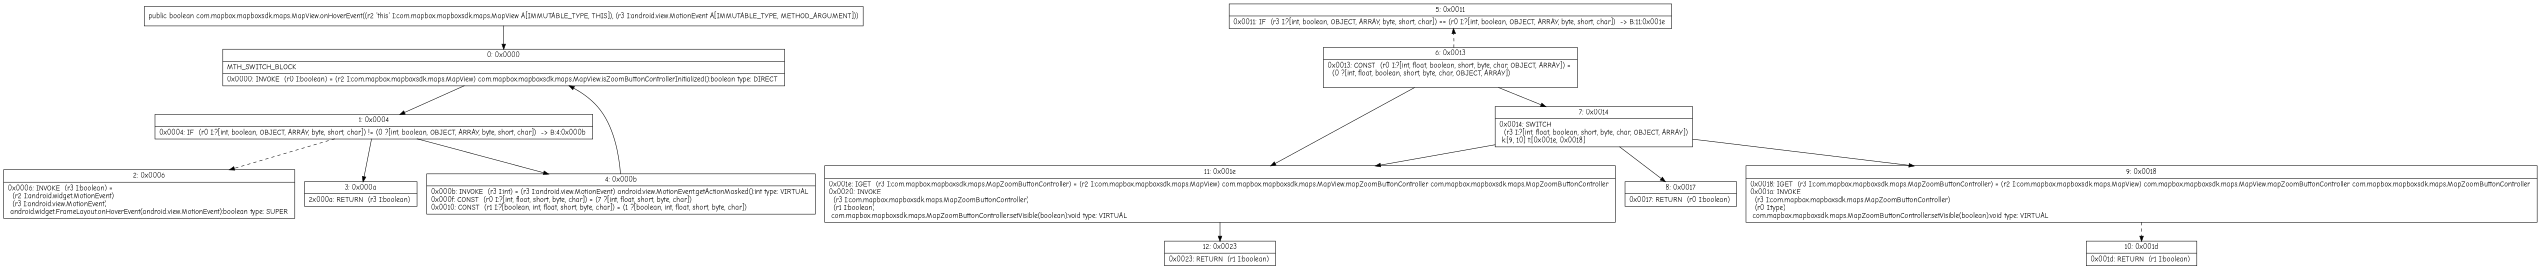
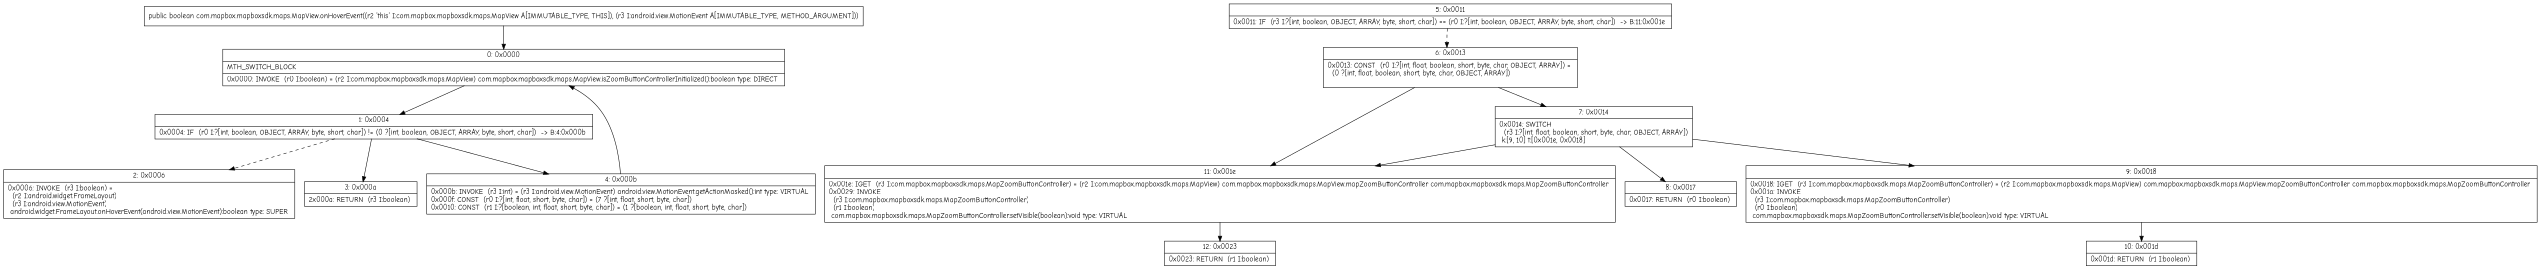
edge "6: 0x0013" -> "5: 0x0011": reversed
node "11: 0x001e": text "0x0020: INVOKE" -> "0x0029: INVOKE"
node "2: 0x0006": text "(r2 I:android.widget.MotionEvent)" -> "(r2 I:android.widget.FrameLayout)"
node "9: 0x0018": text "(r0 I:type)" -> "(r0 I:boolean)"
edge "9: 0x0018" -> "10: 0x001d": style dashed -> solid
